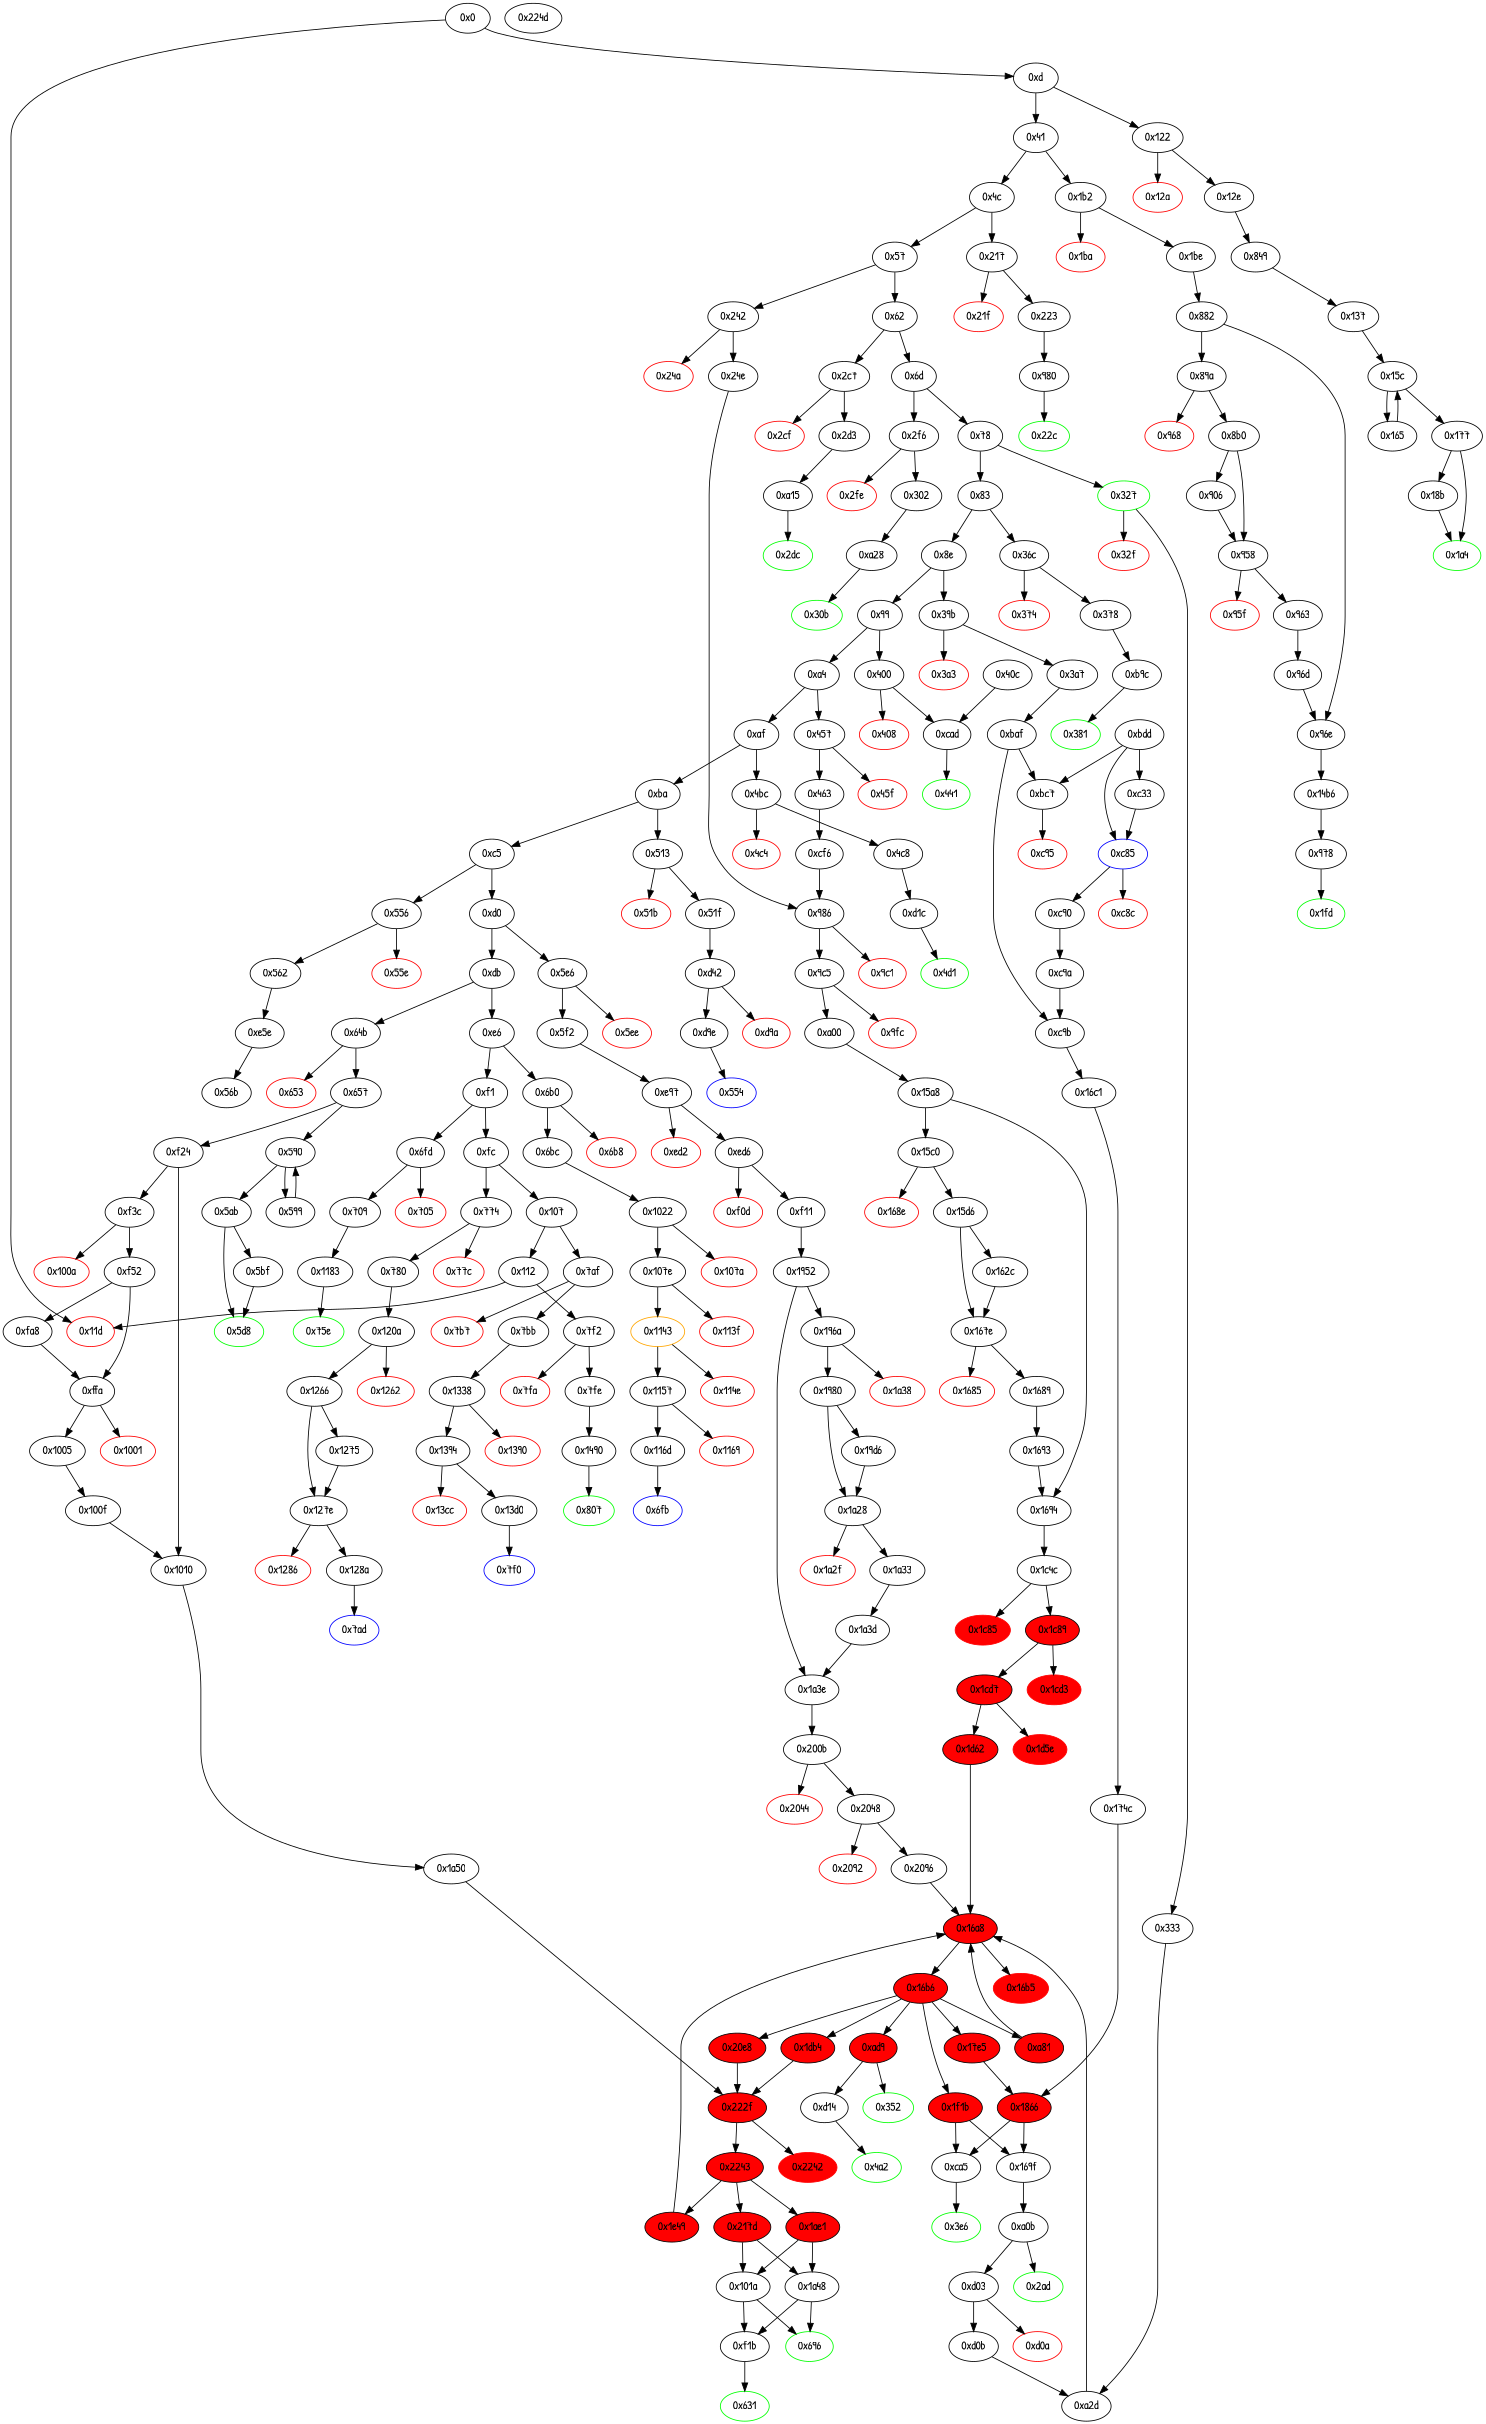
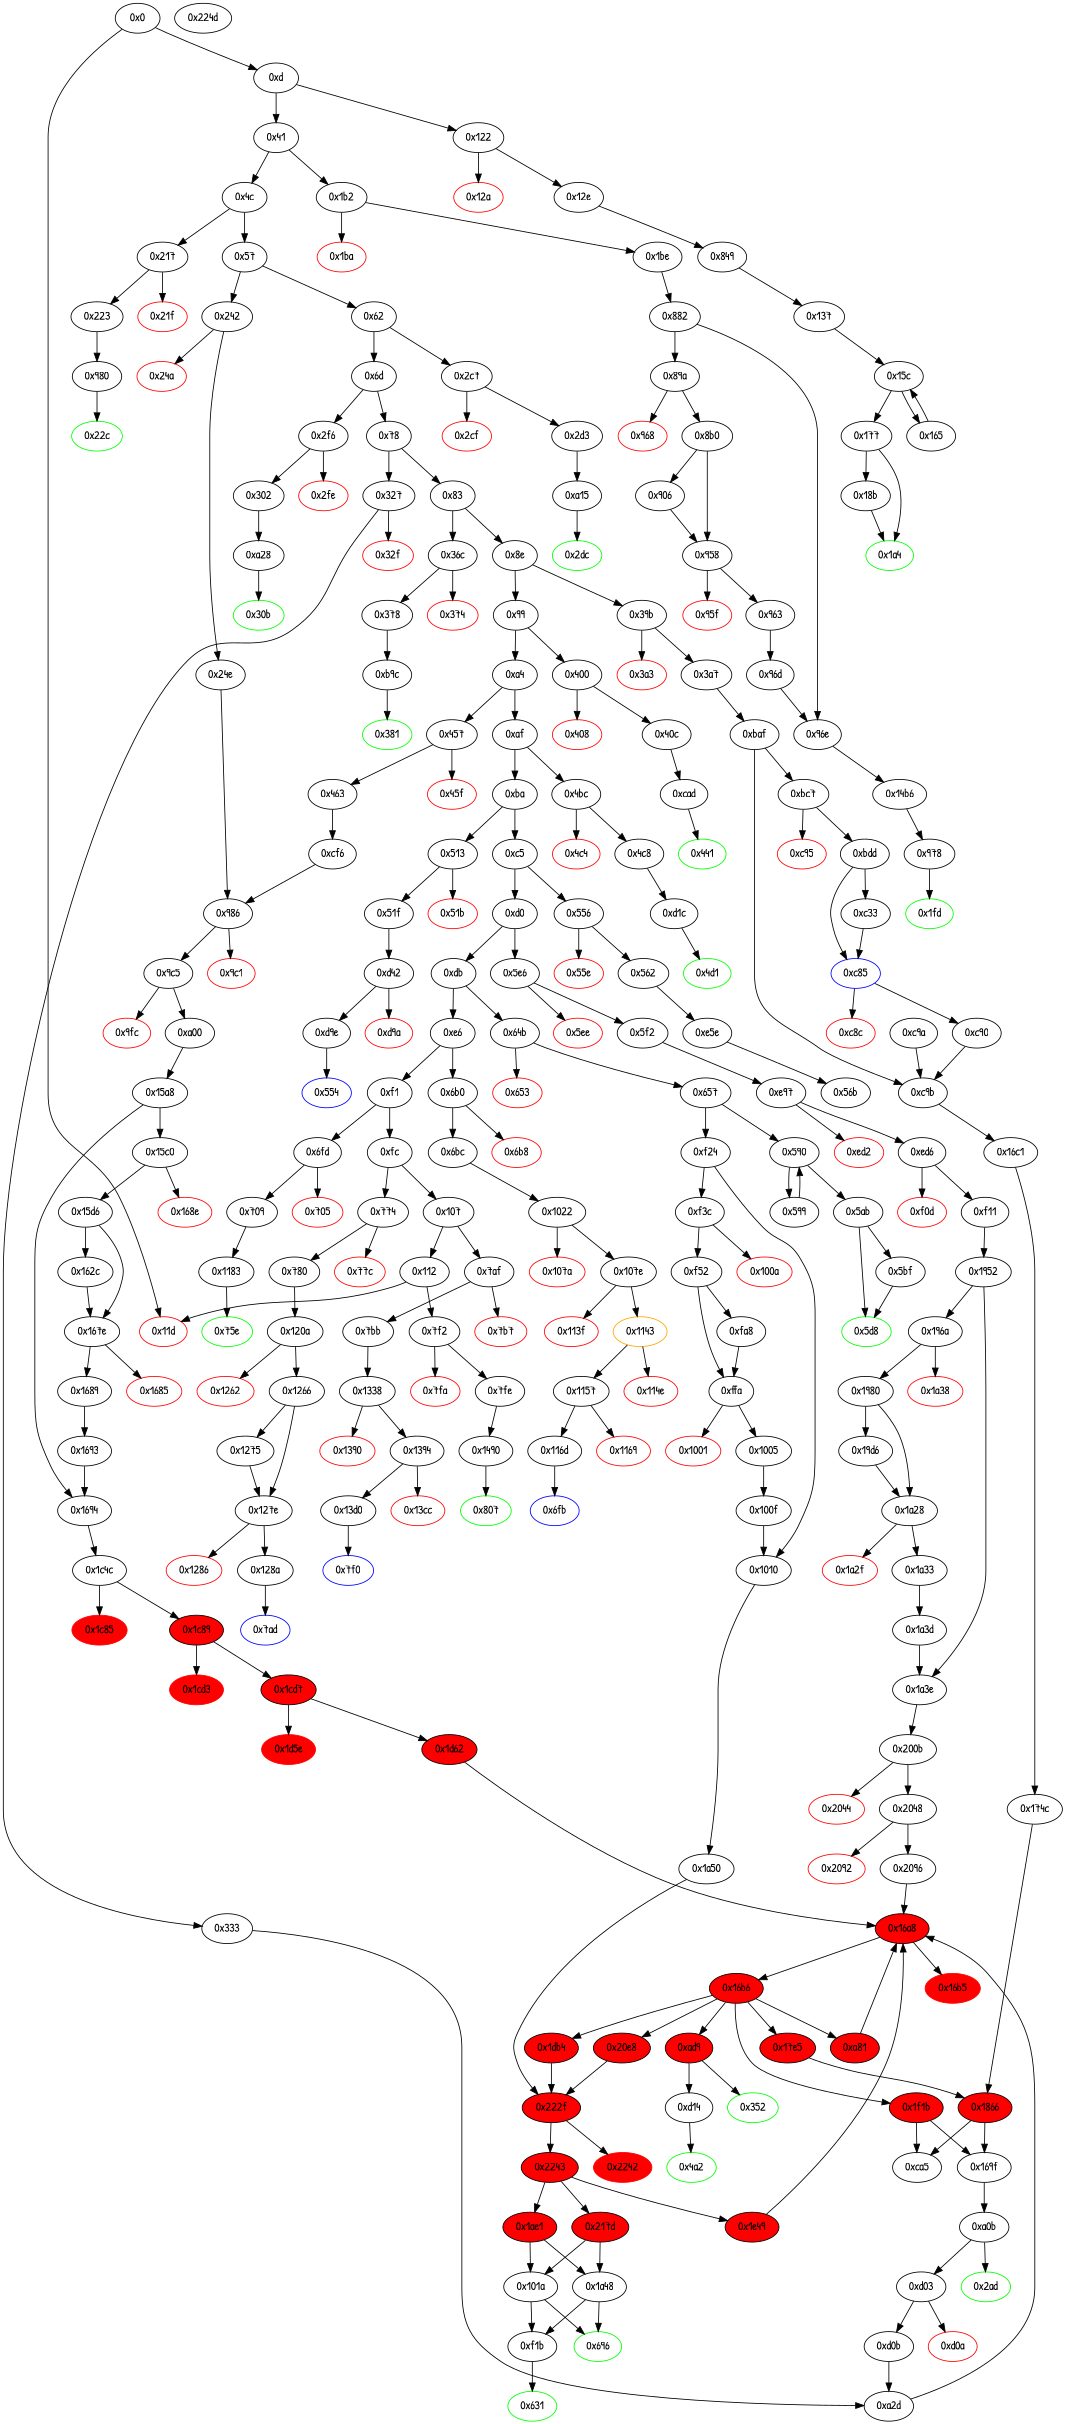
node "0x327": color green -> black
edge "0x400" -> "0xcad": now "0x400" -> "0x40c"
edge "0xbdd" -> "0xbc7": reversed
edge "0xc90" -> "0xc9a": now "0xc90" -> "0xc9b"
node "0x3e6": removed
